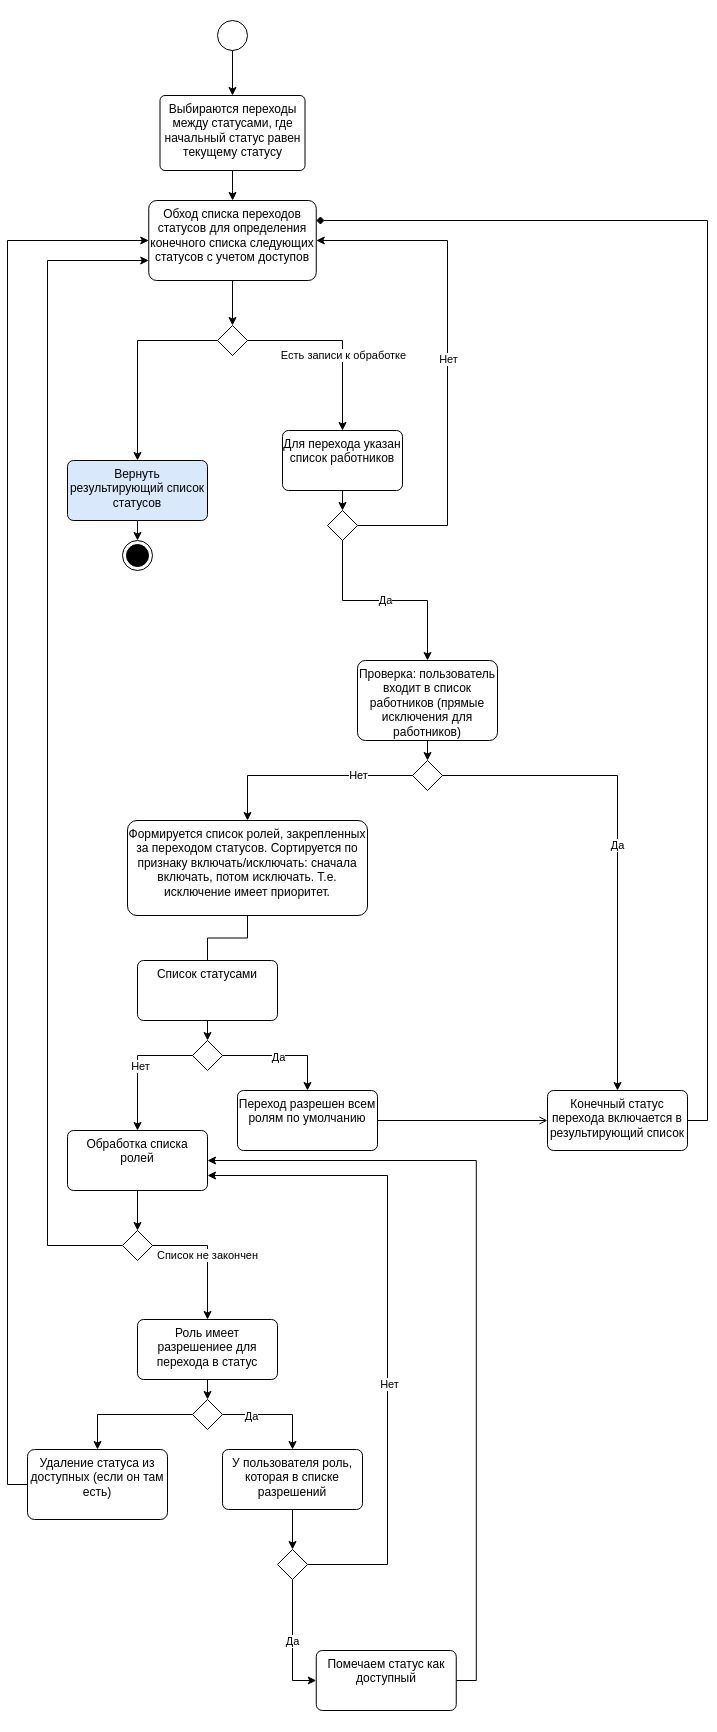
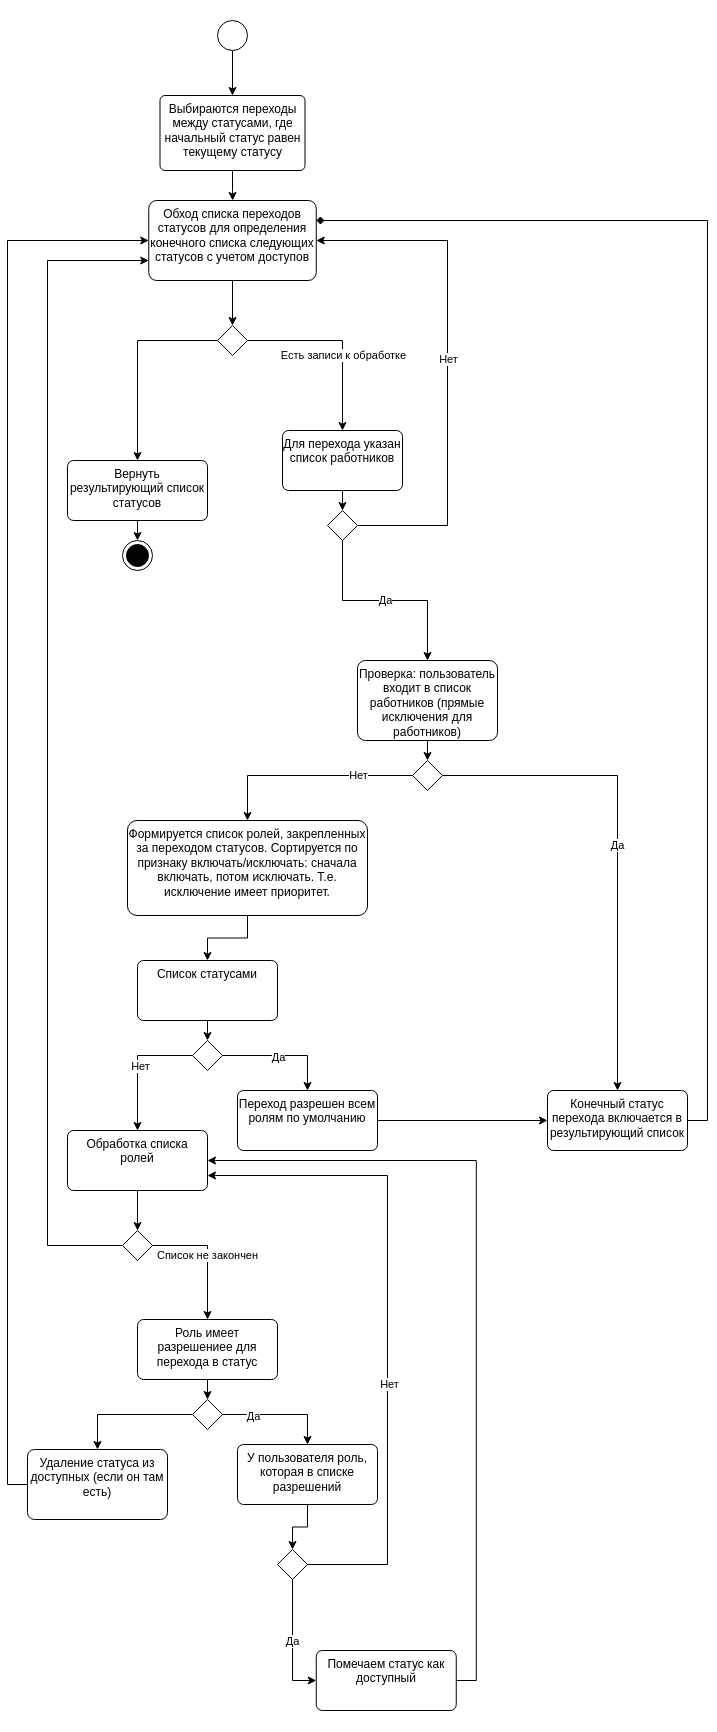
node "Вернуть результирующий список статусов": fillcolor #dae8fc -> #ffffff
edge "Формируется список ролей, закрепленных за переходом статусов. Сортируется по признаку включать/исключать: сначала включать, потом исключать. Т.е. исключение имеет приоритет." -- "Список статусами": arrowhead none -> classic
edge "Переход разрешен всем ролям по умолчанию" -> "Конечный статус перехода включается в результирующий список": arrowhead open -> classic
node "У пользователя роль, которая в списке разрешений": moved (293, 1480) -> (308, 1475)
